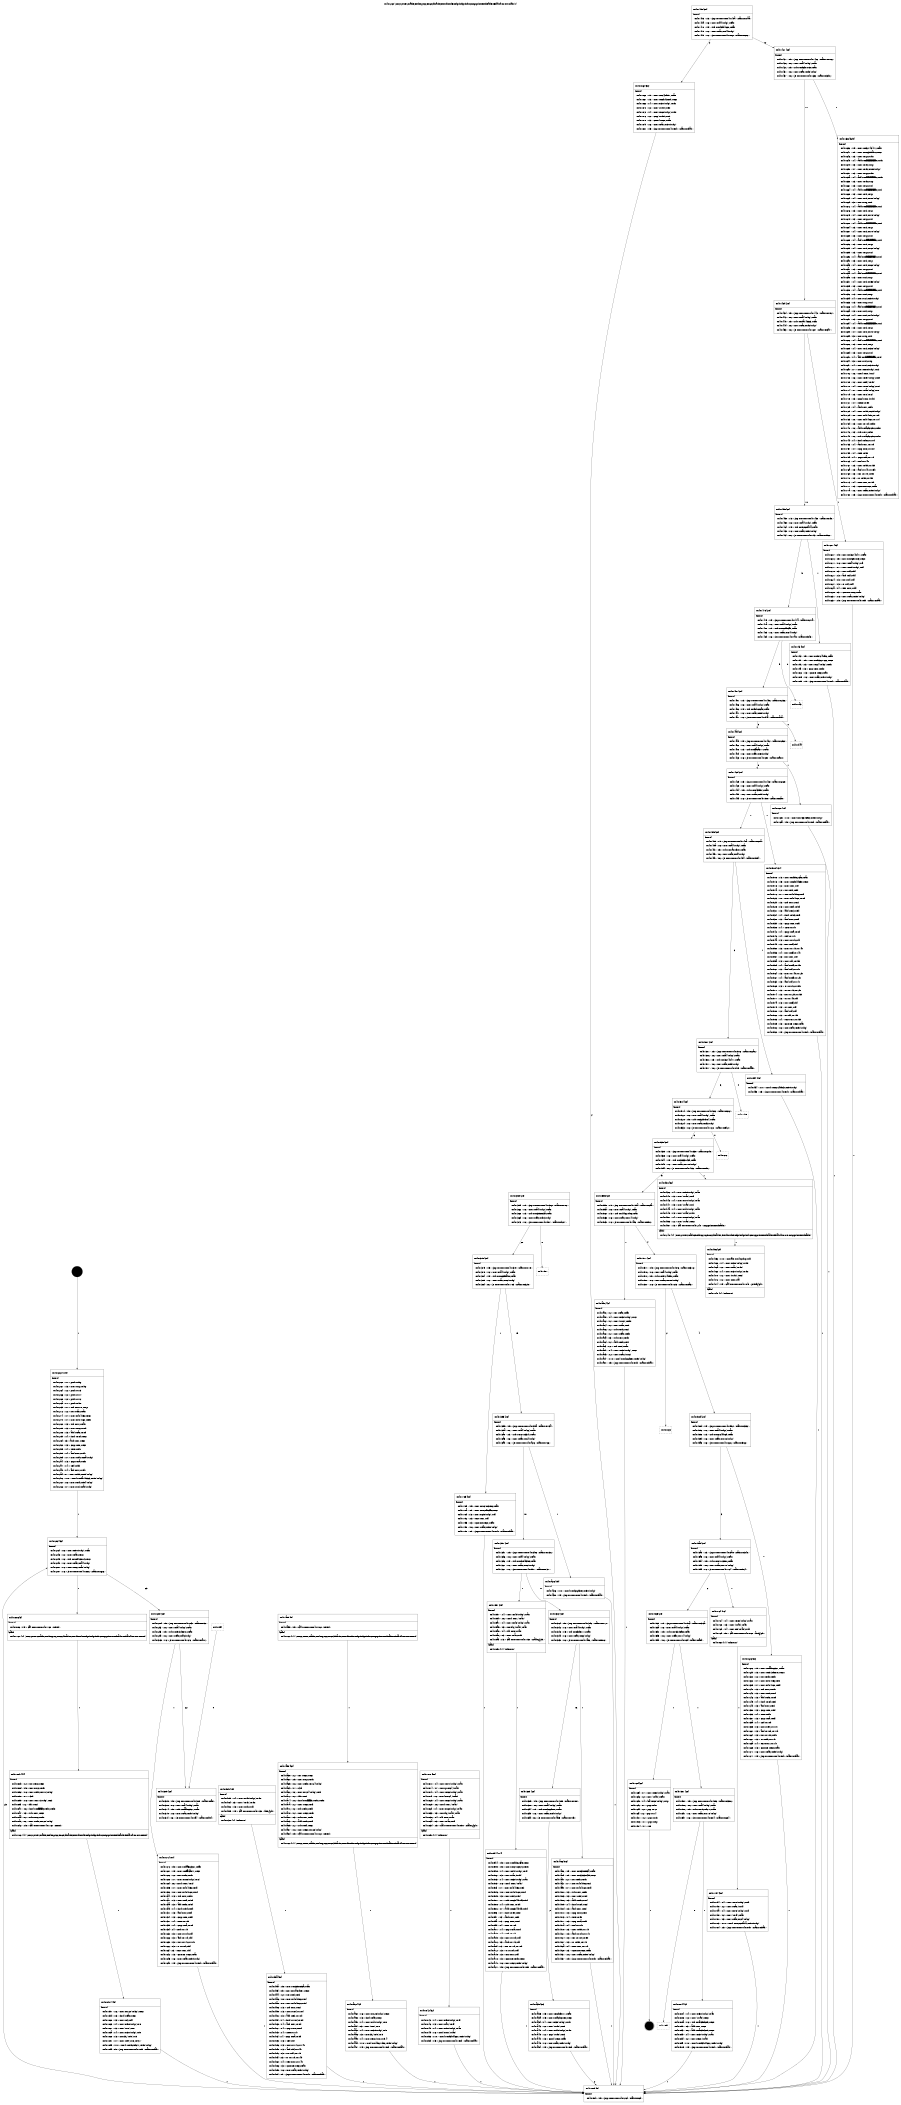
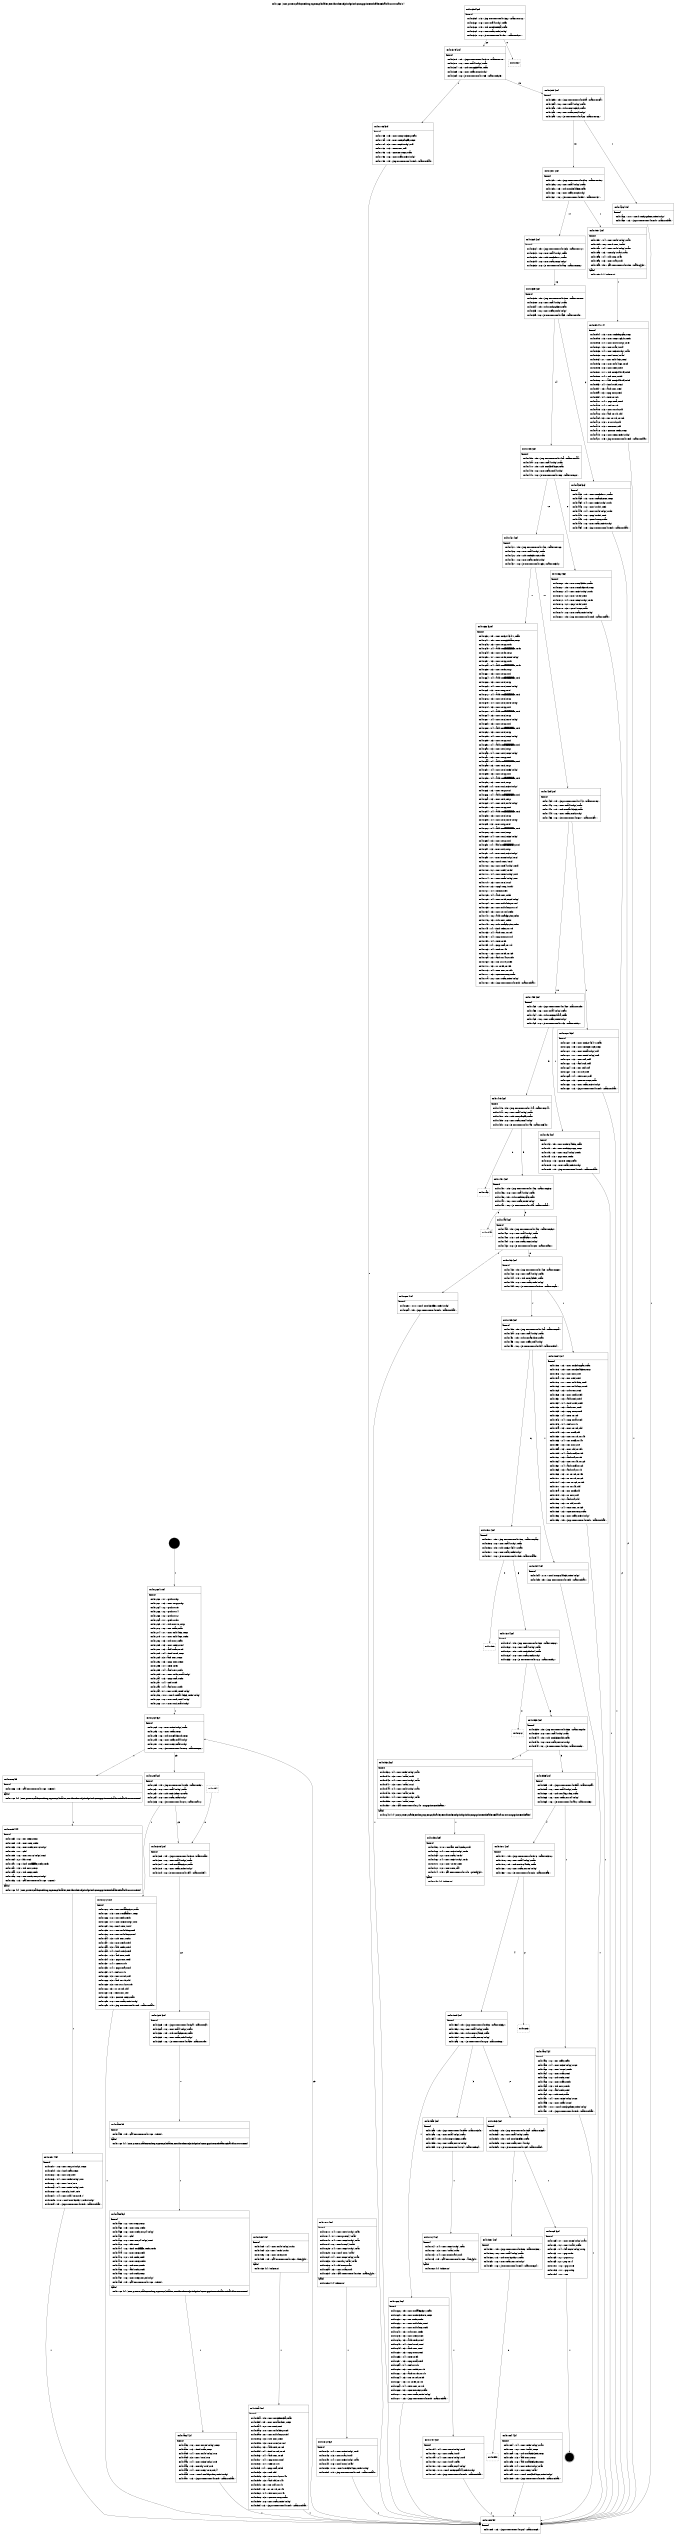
edge "0x4013e9 [28]" -> "0x401405 [28]": added, label "14"
edge "0x4015a9 [28]" -> "0x4015c5 [28]": now "0x40158d [28]" -> "0x4015c5 [28]"
node "0x401ae6 [86]": removed
edge "0x4015e1 [28]" -> "0x4018e4 [42]": removed, label "1"
node "0x401325 [28]": added
